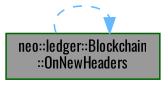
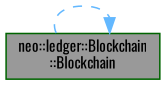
node "neo::ledger::Blockchain ::OnNewHeaders": label "neo::ledger::Blockchain ::OnNewHeaders" -> "neo::ledger::Blockchain ::Blockchain"
